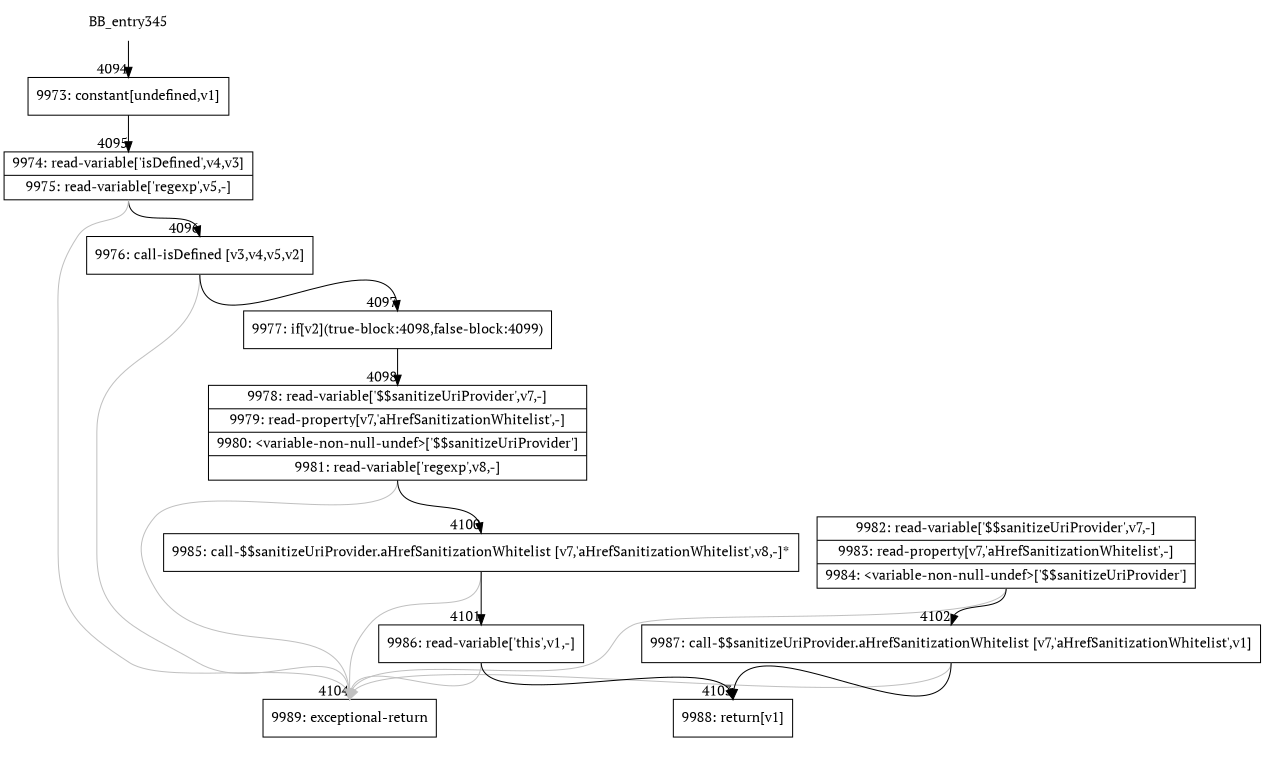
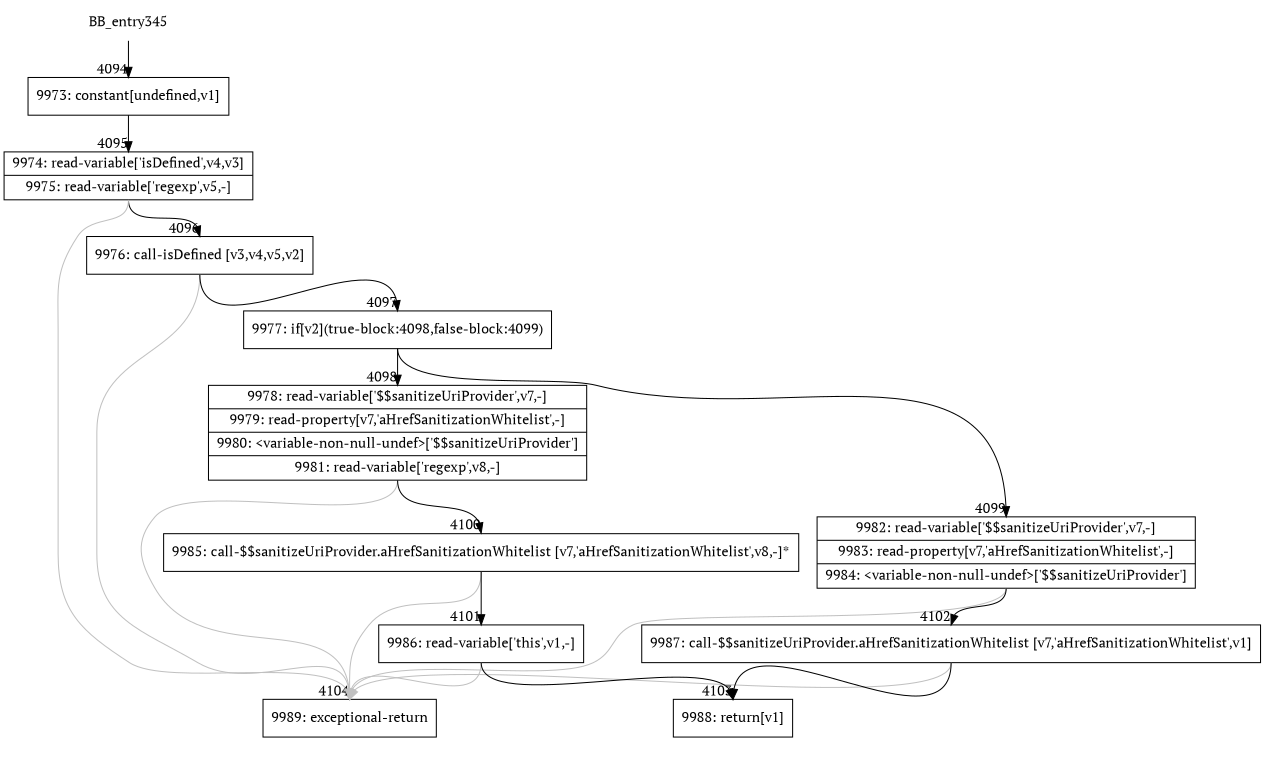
edge "9977: if[v2](true-block:4098,false-block:4099)" -> "9982: read-variable['$$sanitizeUriProvider',v7,-]": added
